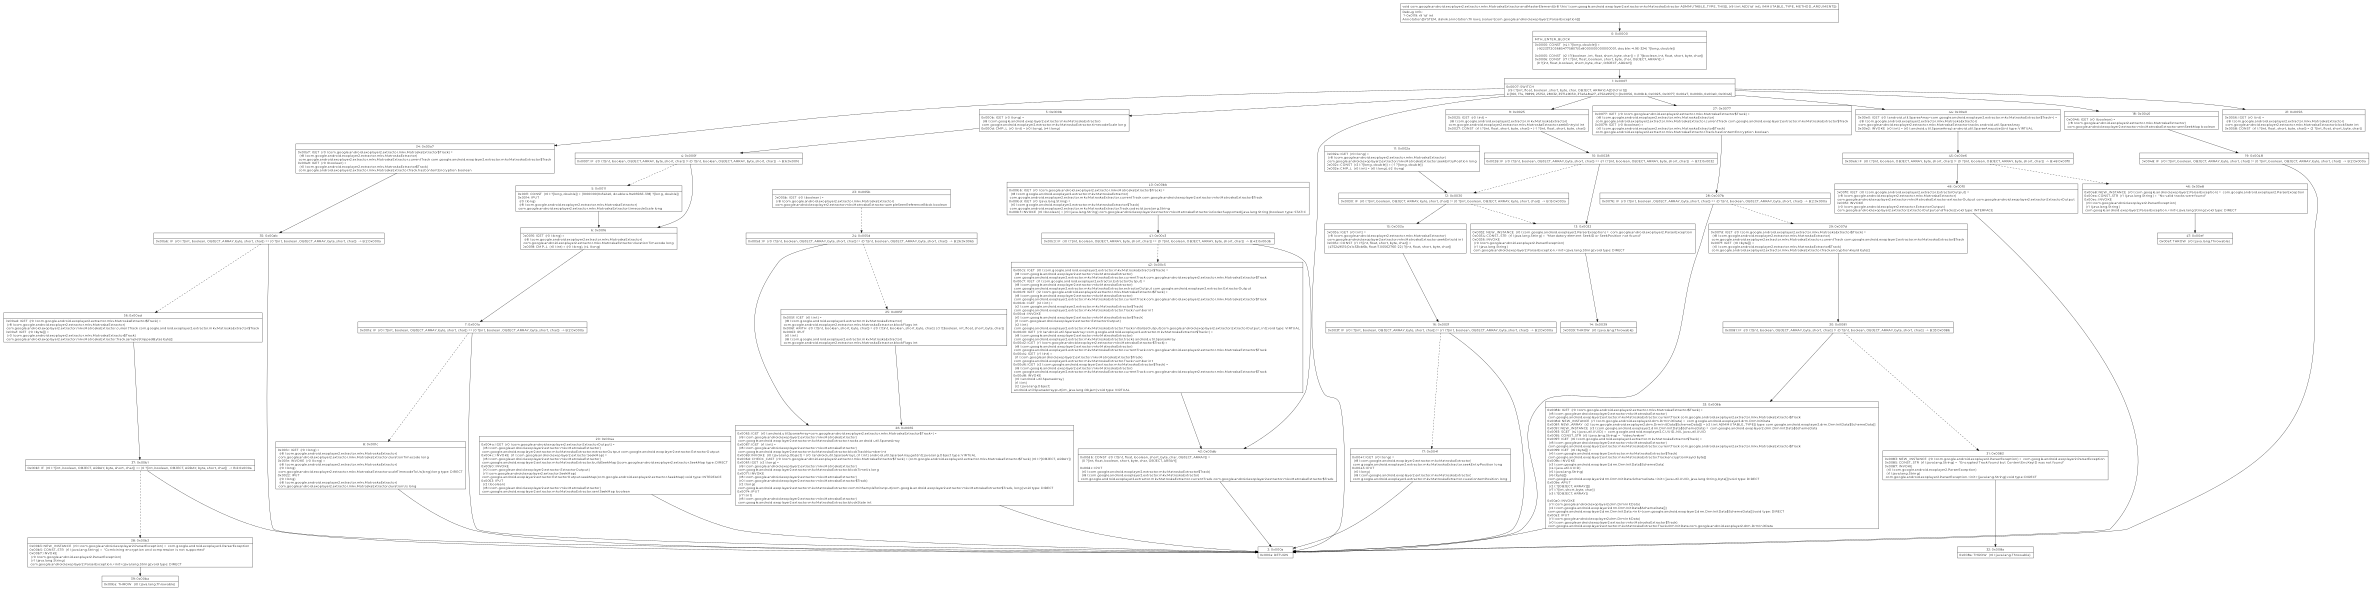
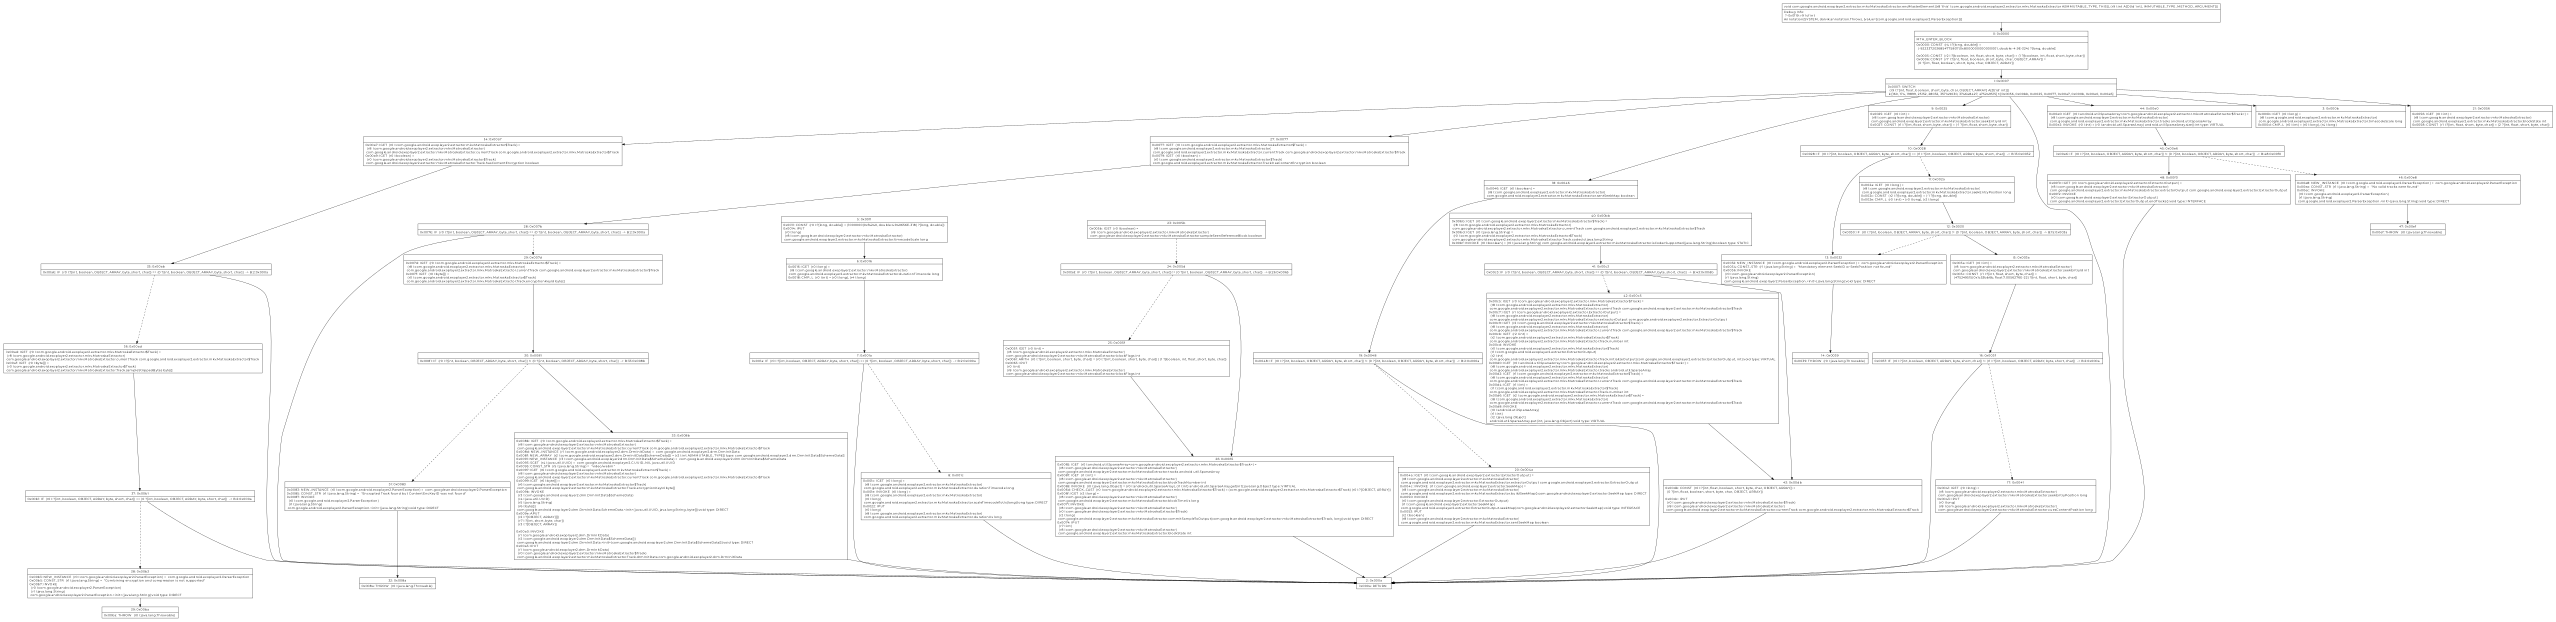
node "4: 0x000f": removed
edge "10: 0x0028" -> "12: 0x0030": now "10: 0x0028" -> "11: 0x002a"
edge "19: 0x0048" -> "20: 0x004a": added
